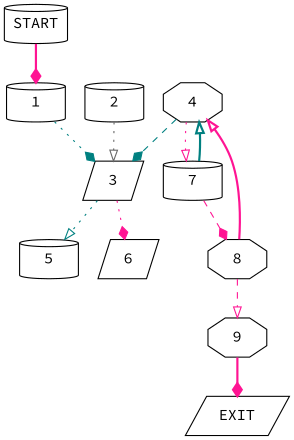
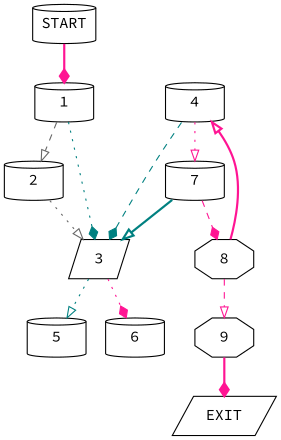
node "4": shape octagon -> cylinder
edge "1" -> "2": added
edge "7" -> "4": now "7" -> "3"
node "6": shape parallelogram -> cylinder
